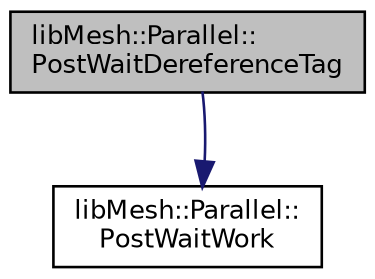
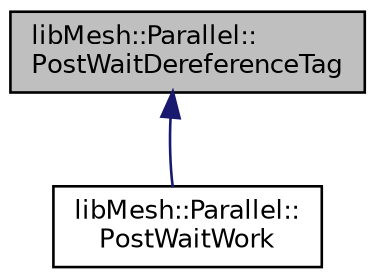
edge "libMesh::Parallel:: PostWaitDereferenceTag" -> "libMesh::Parallel:: PostWaitWork": reversed
